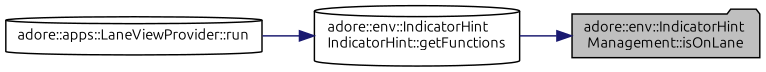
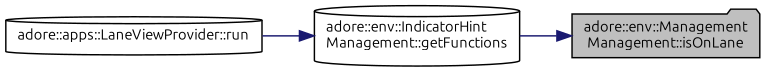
node "adore::env::IndicatorHint IndicatorHint::getFunctions": label "adore::env::IndicatorHint IndicatorHint::getFunctions" -> "adore::env::IndicatorHint Management::getFunctions"
node "adore::env::IndicatorHint Management::isOnLane": label "adore::env::IndicatorHint Management::isOnLane" -> "adore::env::Management Management::isOnLane"
